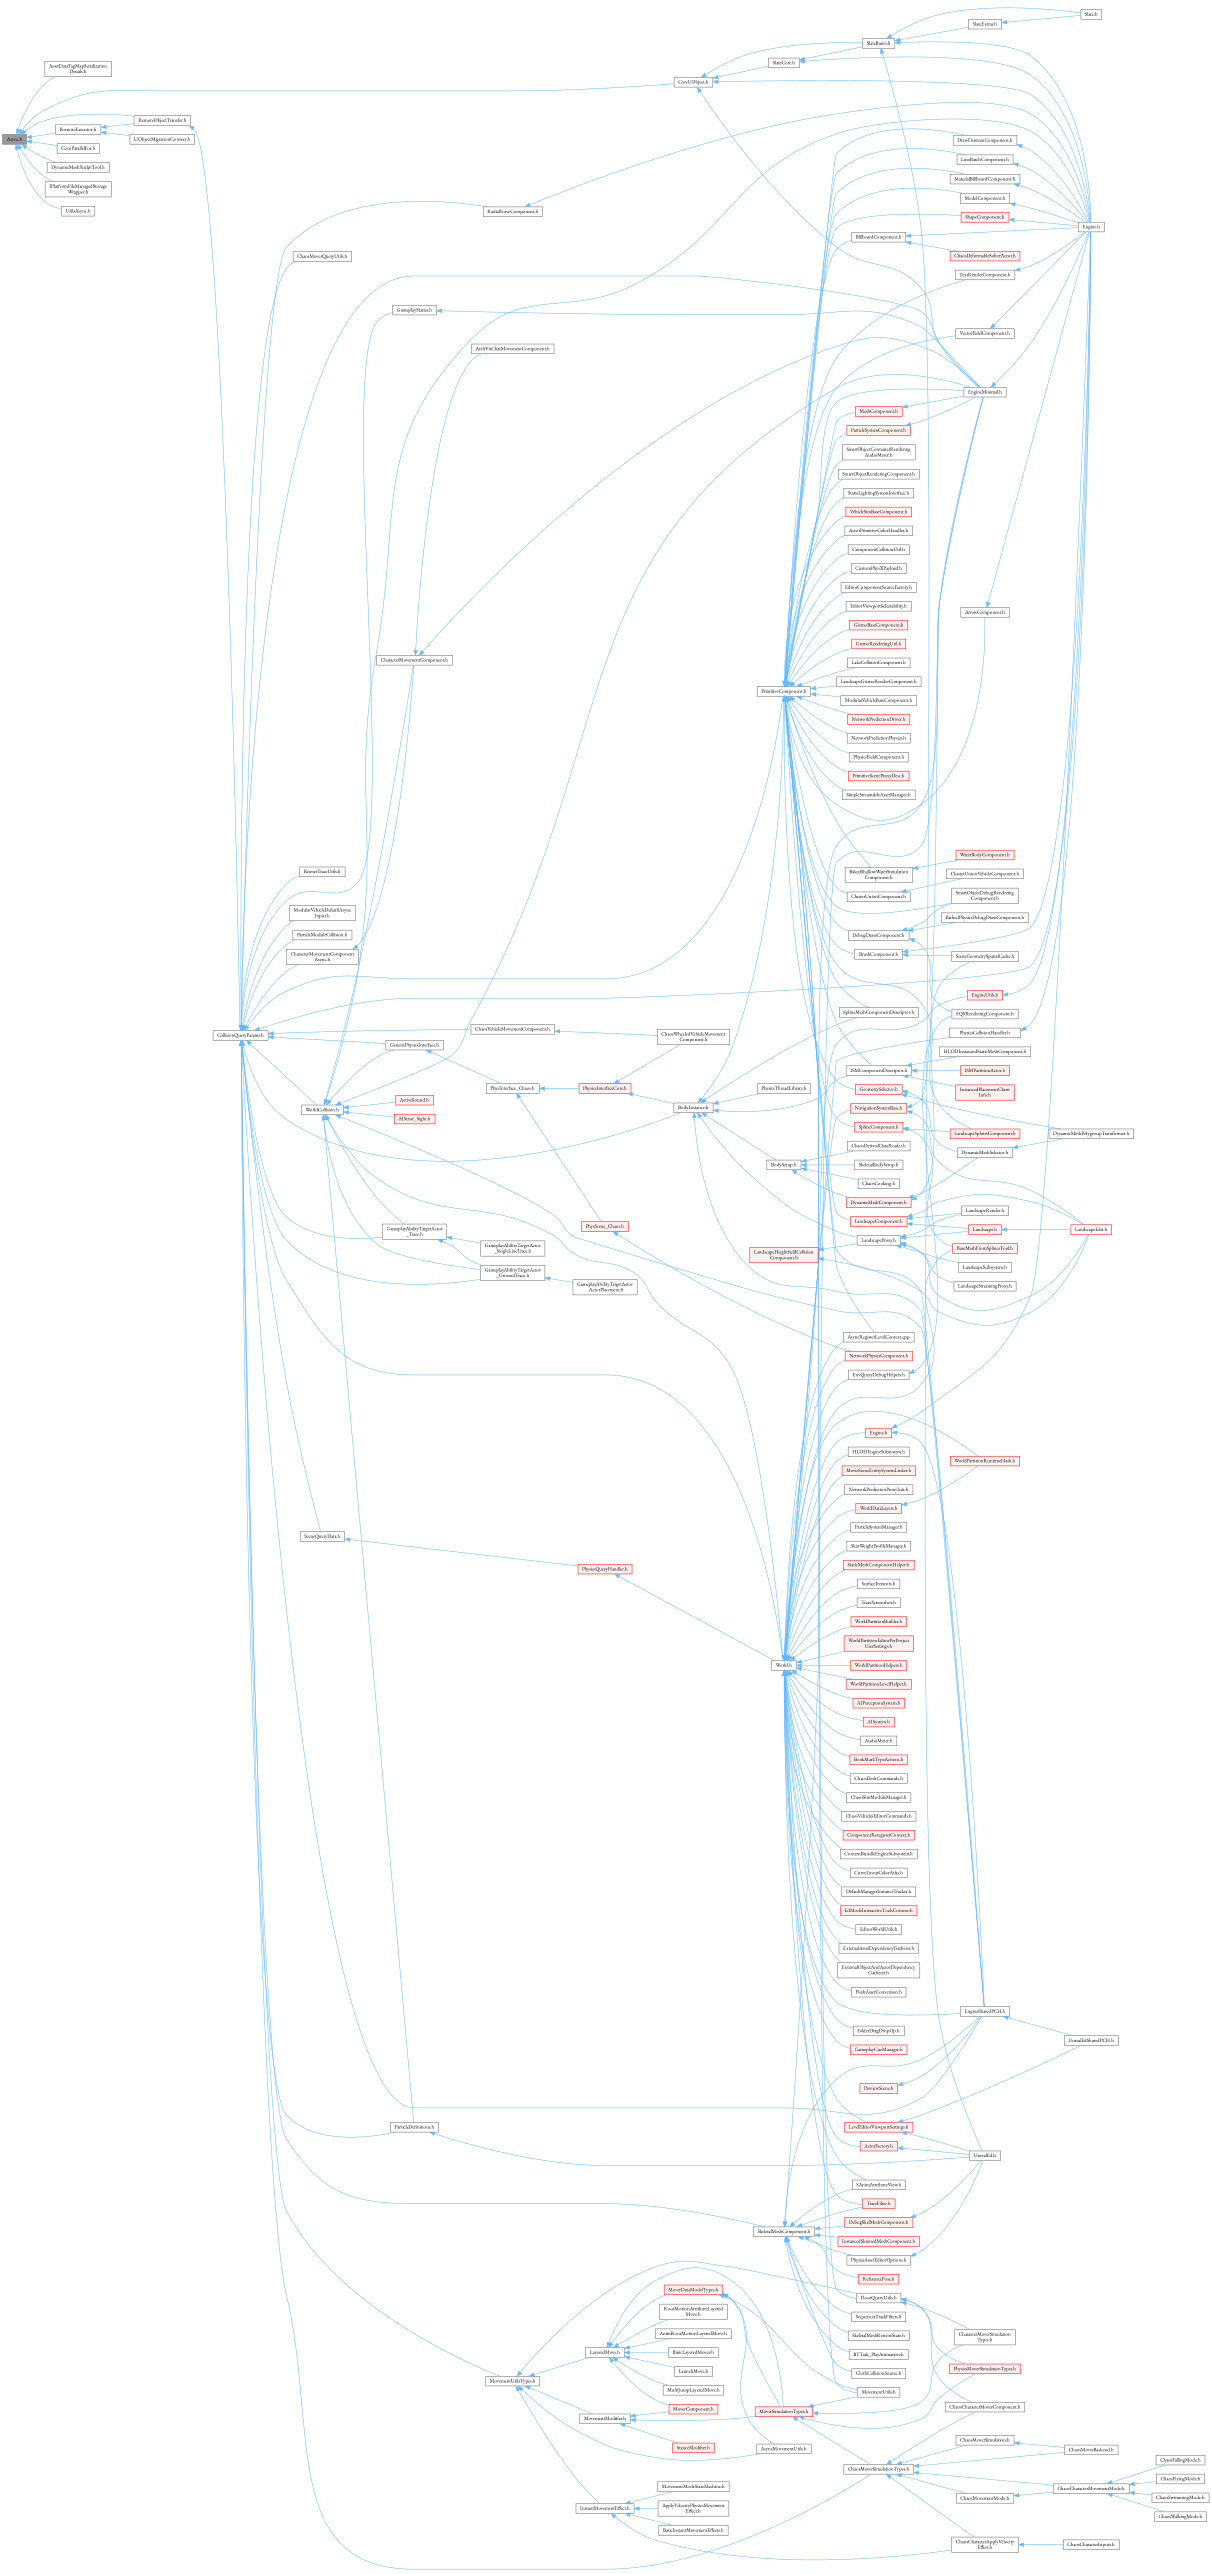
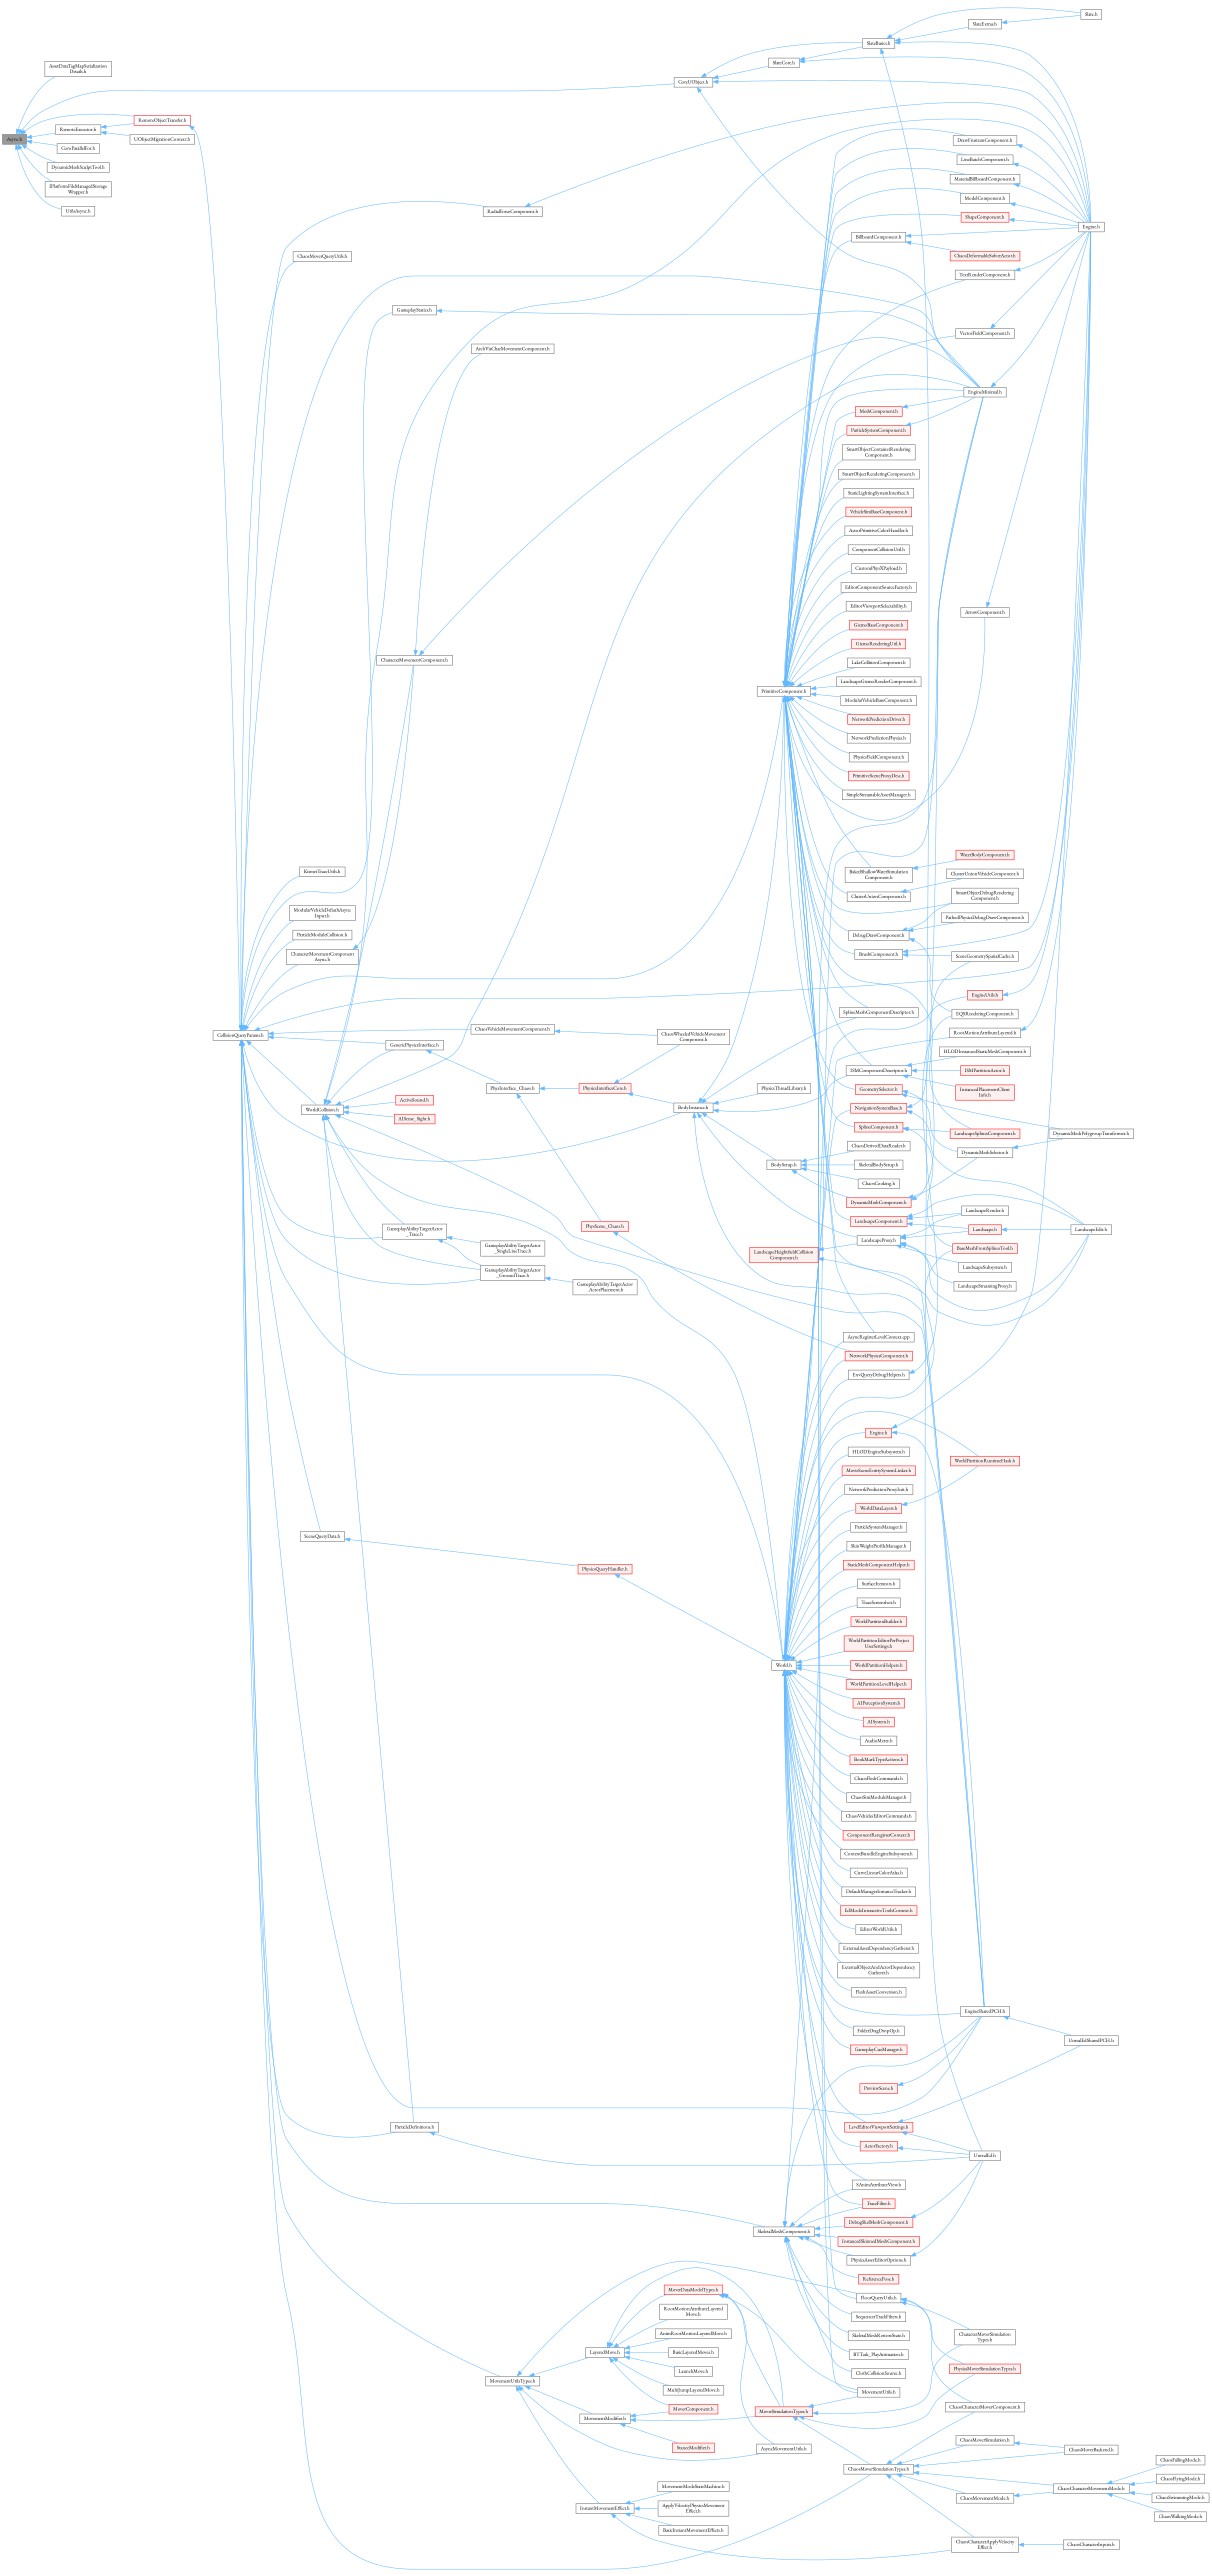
node "RemoteObjectTransfer.h": color grey40 -> red
node "SmartObjectContainerRendering AudioMeter.h": label "SmartObjectContainerRendering AudioMeter.h" -> "SmartObjectContainerRendering Component.h"
node "PhysicsCollisionHandler.h": label "PhysicsCollisionHandler.h" -> "RootMotionAttributeLayered.h"
node "LandscapeEdit.h": color red -> grey40
